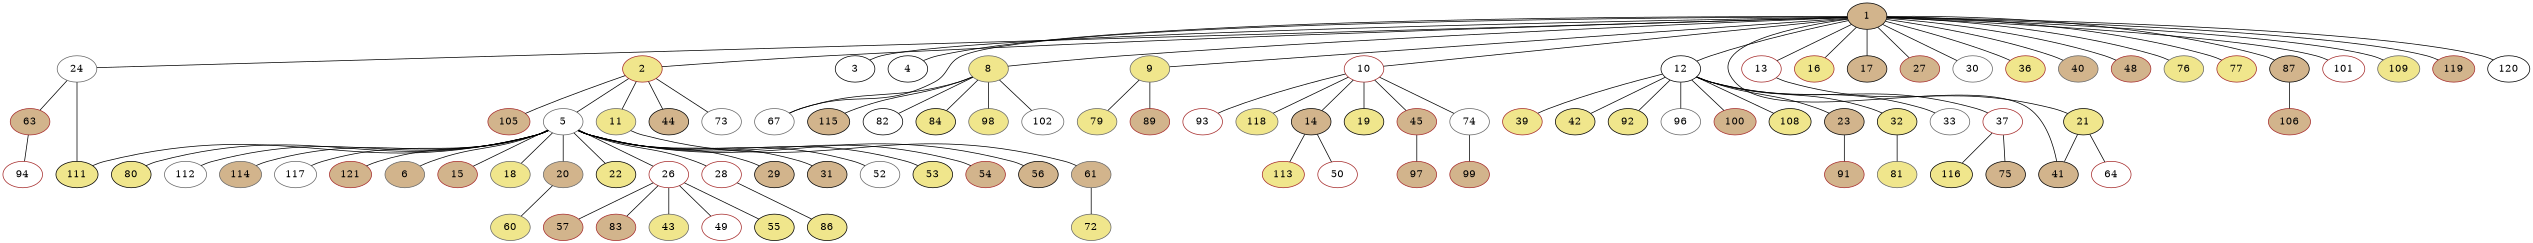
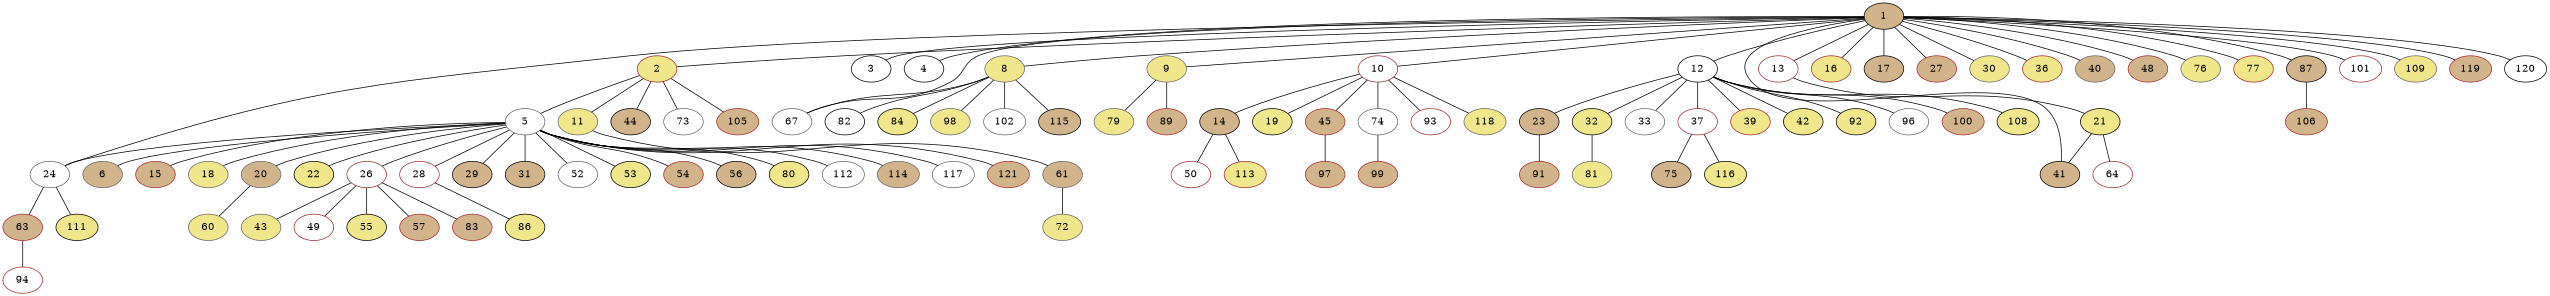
node "30": fillcolor white -> khaki
edge "5" -- "111": now "5" -- "24"
